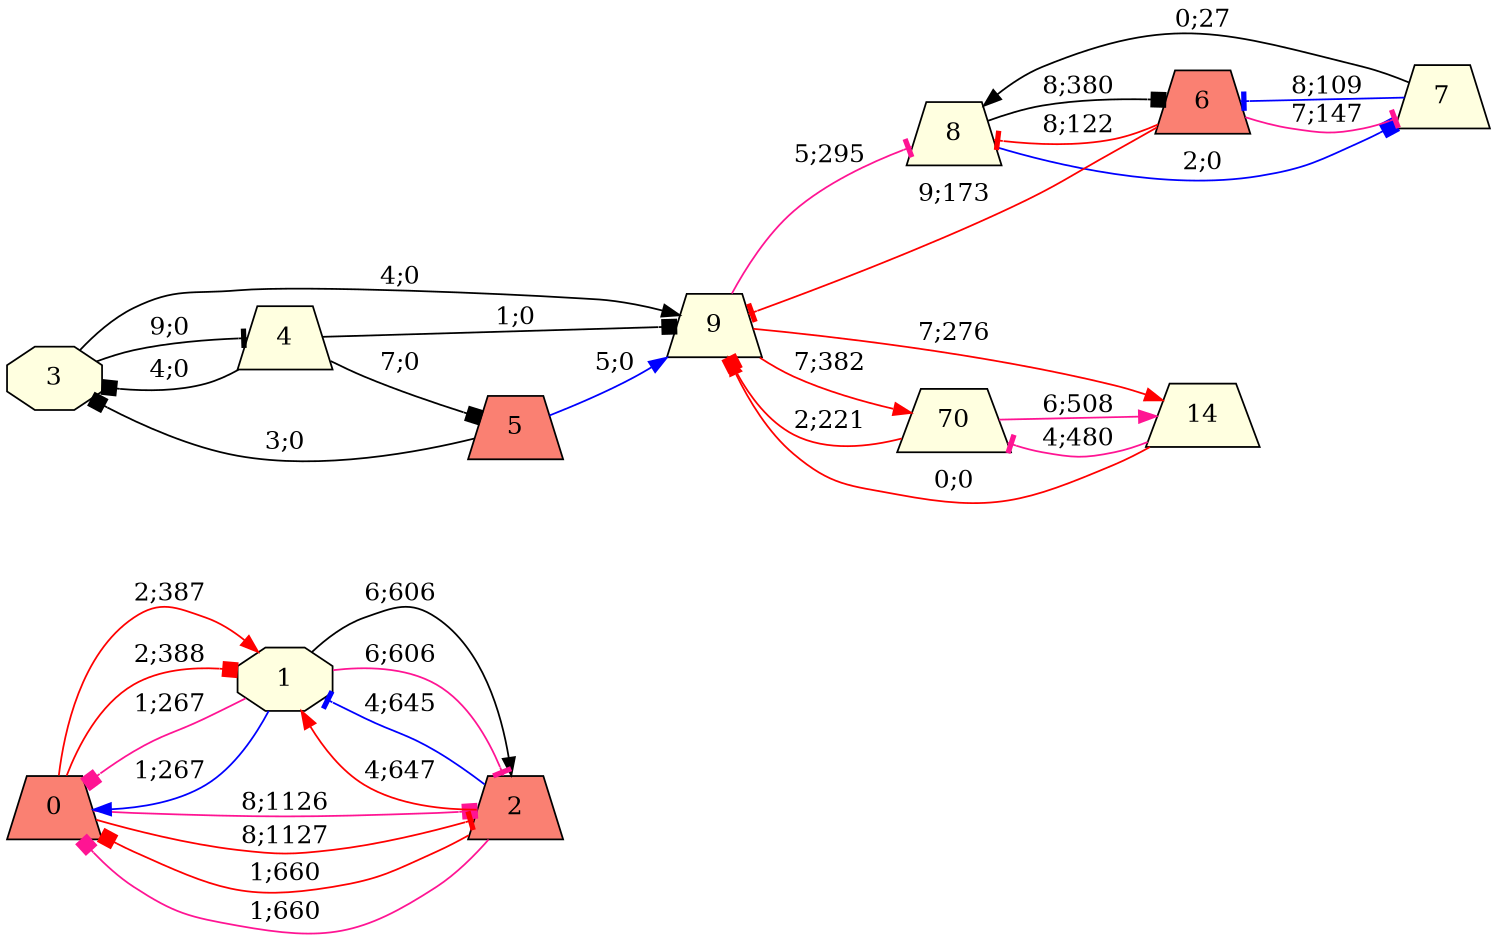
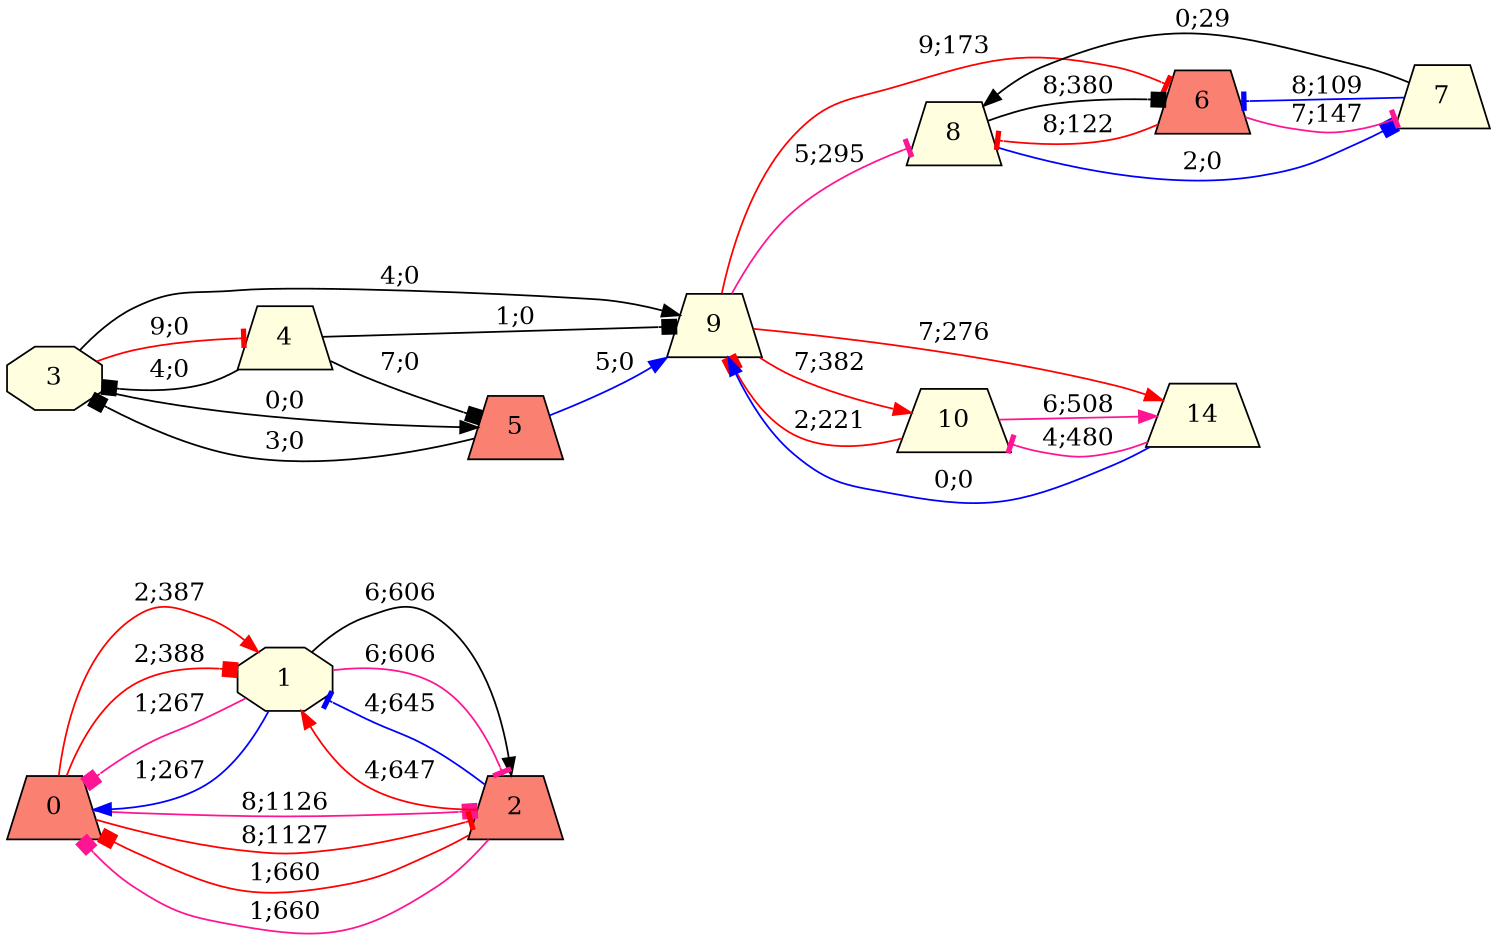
edge "7" -> "8": label "0;27" -> "0;29"
edge "6" -> "9": reversed
edge "3" -> "4": color black -> red
edge "3" -> "5": added, label "0;0"
node "70": label "70" -> "10"
edge "14" -> "9": color red -> blue
